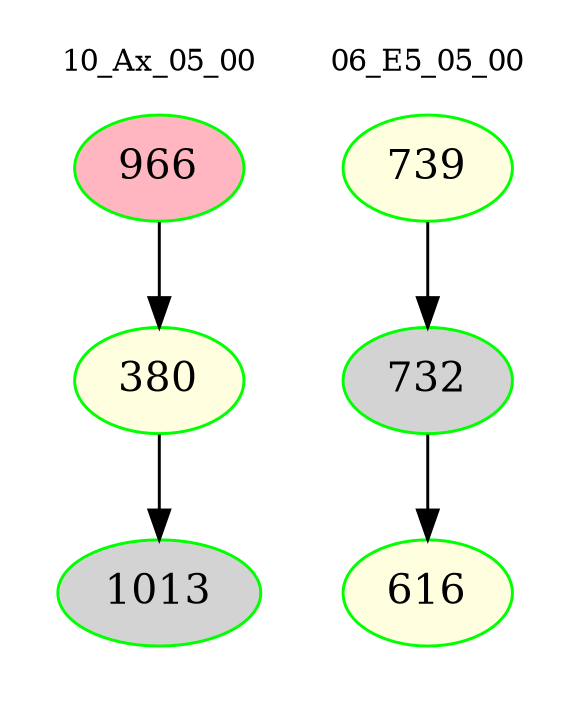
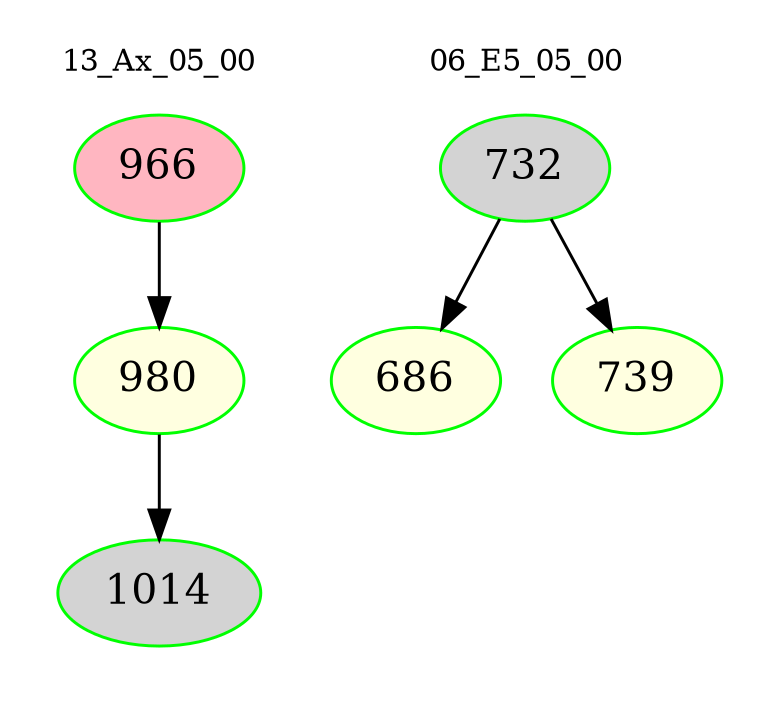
cluster "10_Ax_05_00": label "10_Ax_05_00" -> "13_Ax_05_00"
edge "739" -> "732": reversed
node "380": label "380" -> "980"
node "1013": label "1013" -> "1014"
node "616": label "616" -> "686"
